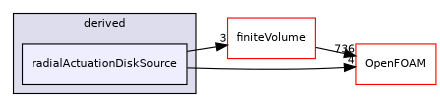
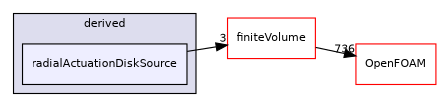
edge "radialActuationDiskSource" -> "OpenFOAM": removed
